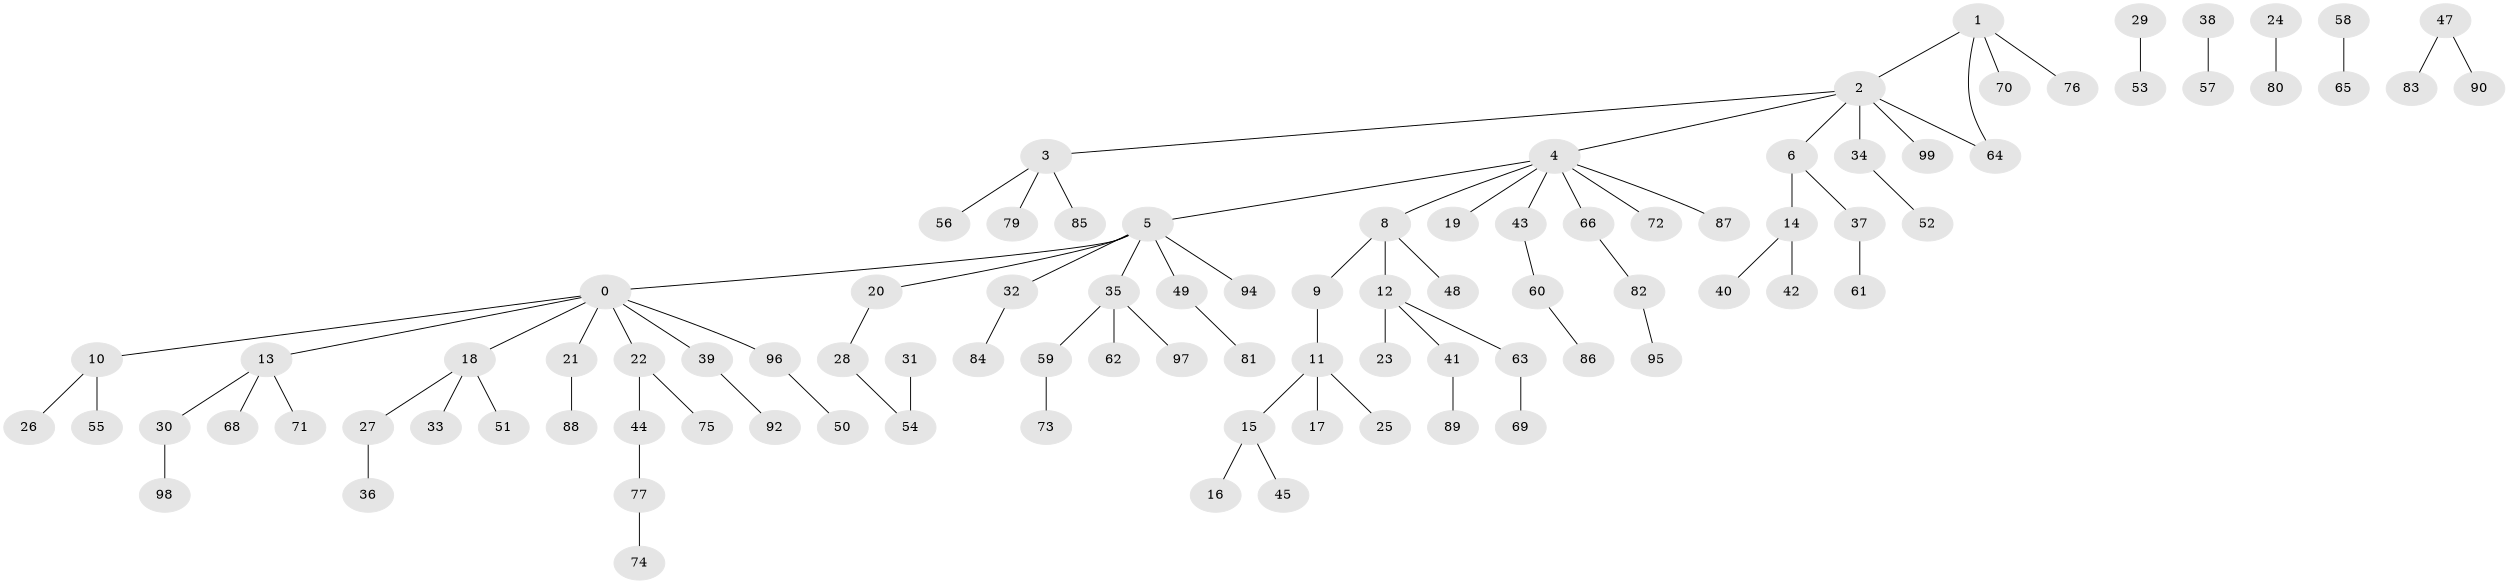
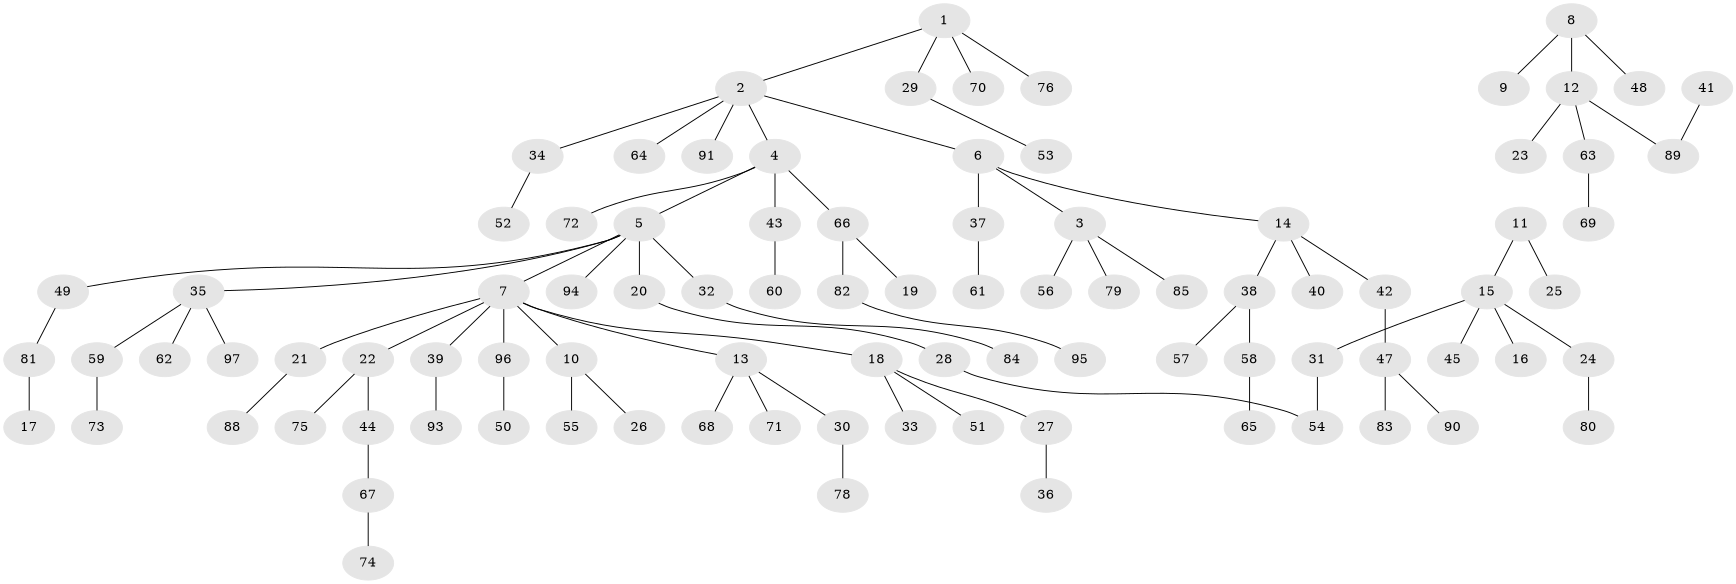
edge "1" -- "64": now "1" -- "29"
edge "2" -- "3": now "6" -- "3"
node "99": label "99" -> "91"
edge "4" -- "8": removed
edge "4" -- "19": now "66" -- "19"
node "87": removed
edge "14" -- "38": added
node "0": label "0" -> "7"
edge "42" -- "47": added
edge "15" -- "31": added
edge "38" -- "58": added
edge "9" -- "11": removed
edge "12" -- "41": now "12" -- "89"
edge "15" -- "24": added
node "86": removed
edge "11" -- "17": now "81" -- "17"
node "92": label "92" -> "93"
node "98": label "98" -> "78"
node "77": label "77" -> "67"
